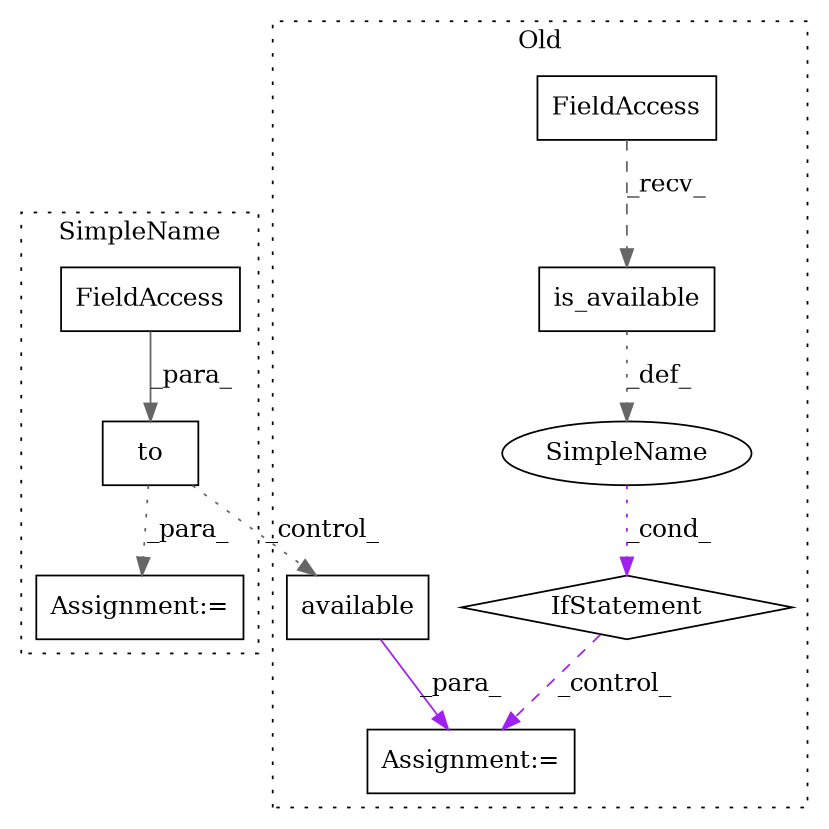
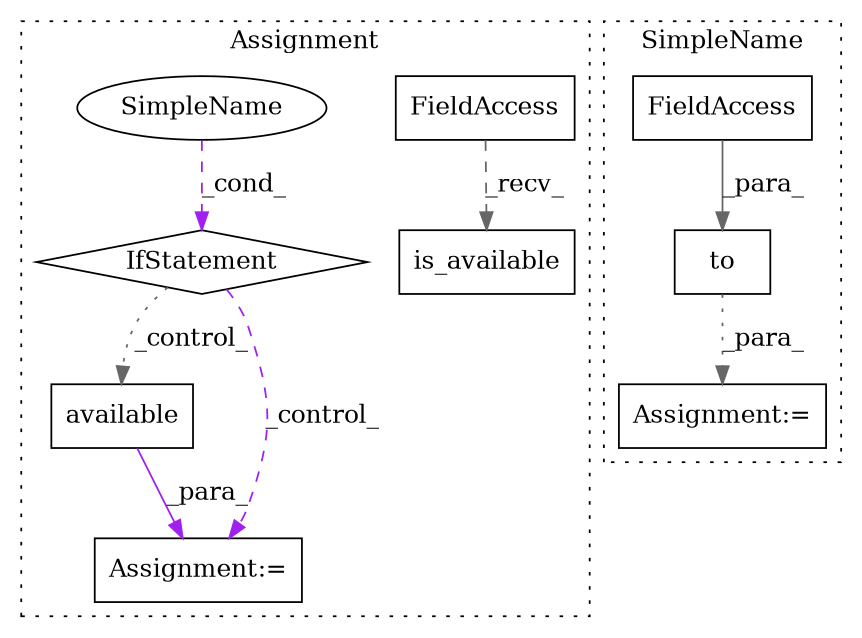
cluster "Old": label "Old" -> "Assignment"
edge "is_available" -> "SimpleName": removed, label "_def_"
edge "SimpleName" -> "IfStatement": style dotted -> dashed
edge "to" -> "available": now "IfStatement" -> "available"
